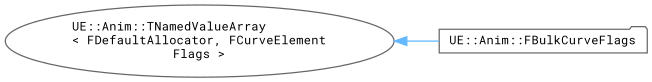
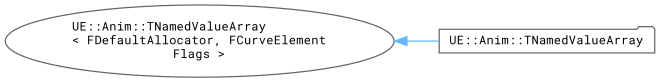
node "UE::Anim::FBulkCurveFlags": label "UE::Anim::FBulkCurveFlags" -> "UE::Anim::TNamedValueArray"
